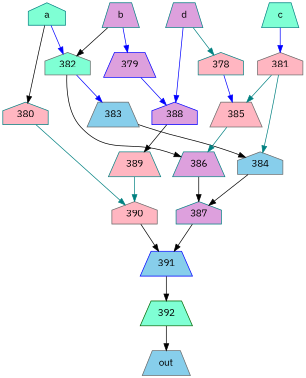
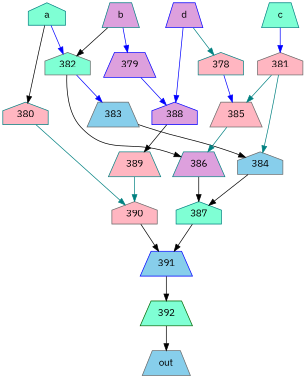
node "d": color teal -> blue
node "387": fillcolor plum -> aquamarine
